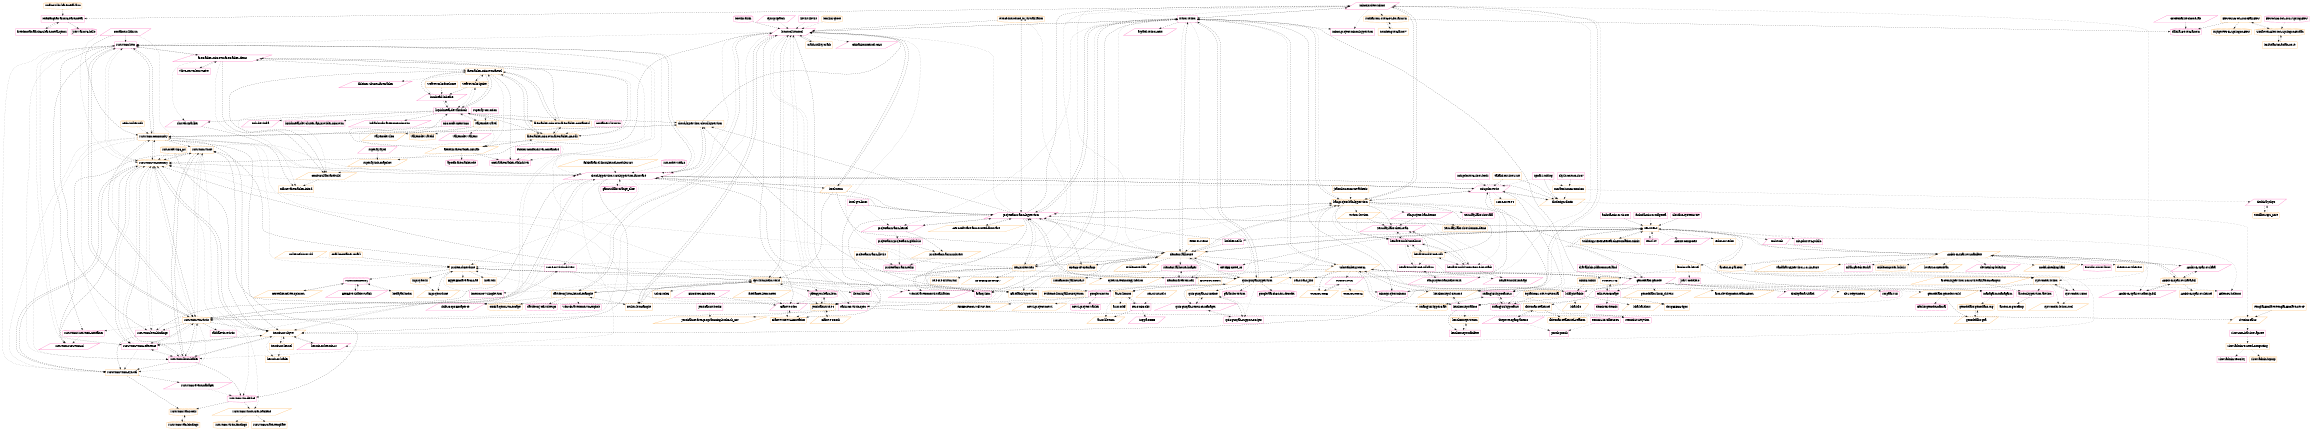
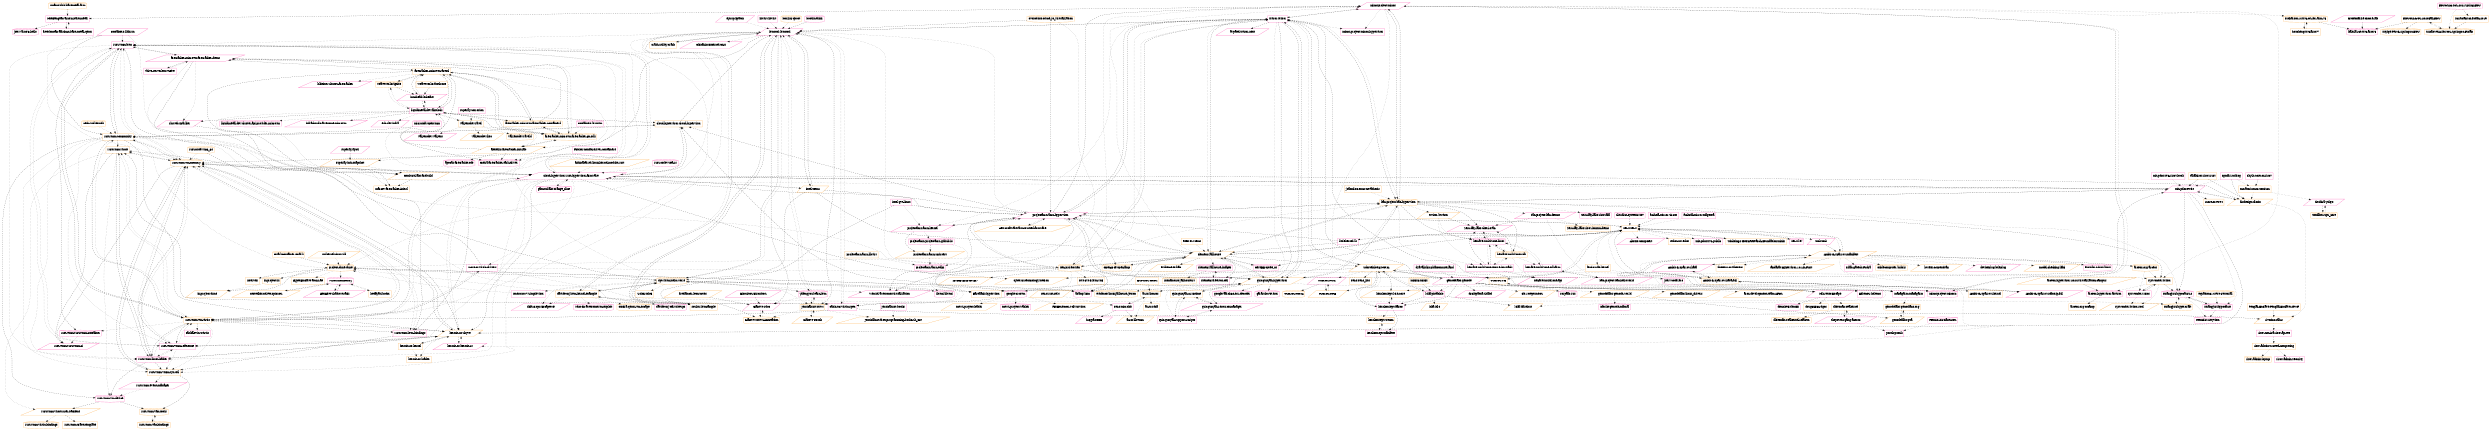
edge "SunflowerAries/ICS-Spring20-Fudan" -> "ics-fudan/ics-fudan-2019": now "FDUCSLG/ICS-2021Spring-FDU" -> "ics-fudan/ics-fudan-2019"
node "project-dune/dune": shape box -> cylinder
node "Nils-TUD/Escape": shape cylinder -> parallelogram
edge "quic/gunyah-hypervisor" -> "quic/gunyah-support-scripts": reversed
node "mewz-project/mewz": label "mewz-project/mewz" -> "mewz-project/loader"
